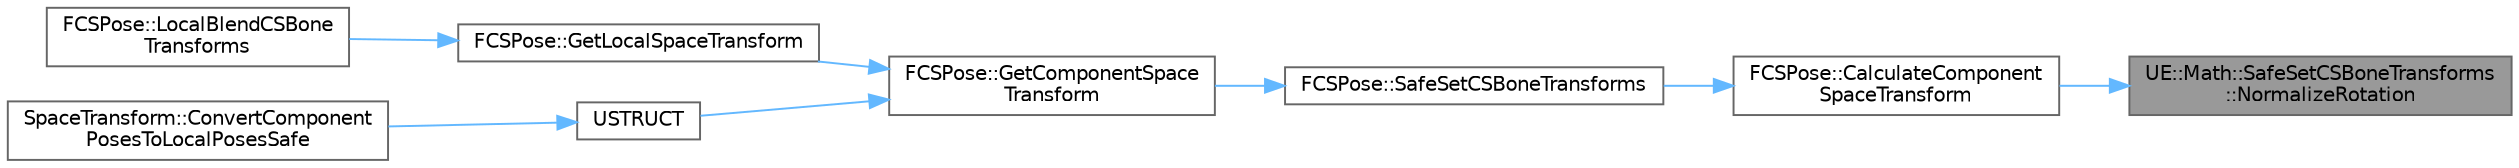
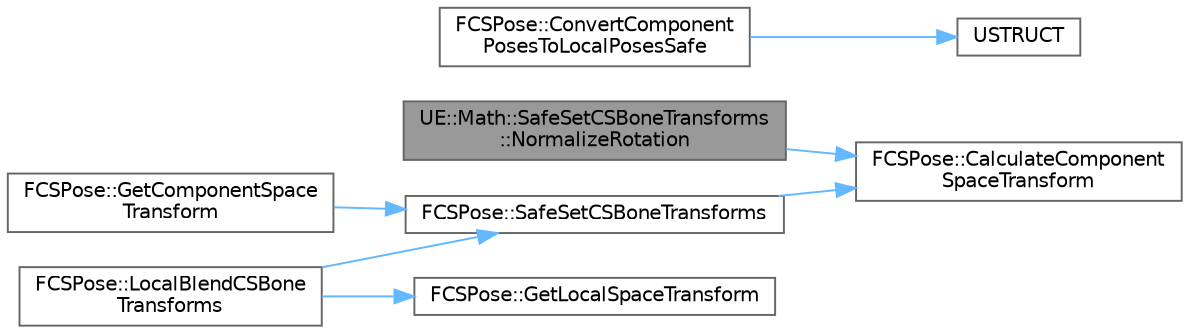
edge "FCSPose::GetLocalSpaceTransform" -> "FCSPose::GetComponentSpace Transform": removed
edge "FCSPose::CalculateComponent SpaceTransform" -> "UE::Math::SafeSetCSBoneTransforms ::NormalizeRotation": reversed
edge "USTRUCT" -> "FCSPose::GetComponentSpace Transform": removed
node "SpaceTransform::ConvertComponent PosesToLocalPosesSafe": label "SpaceTransform::ConvertComponent PosesToLocalPosesSafe" -> "FCSPose::ConvertComponent PosesToLocalPosesSafe"
edge "FCSPose::LocalBlendCSBone Transforms" -> "FCSPose::SafeSetCSBoneTransforms": added
